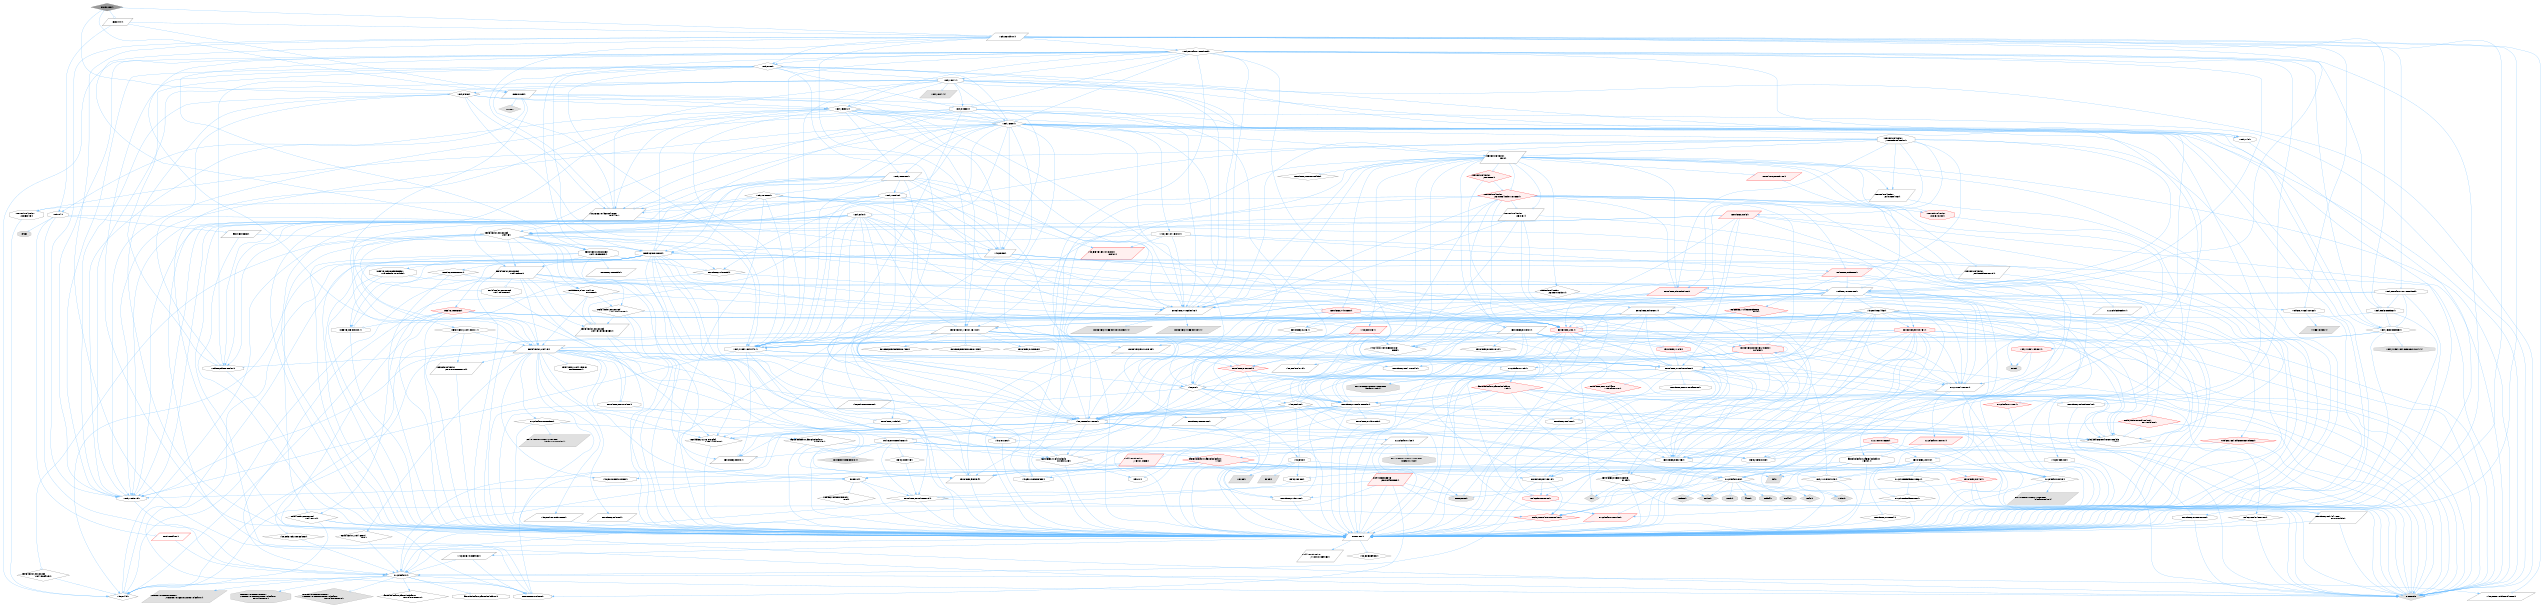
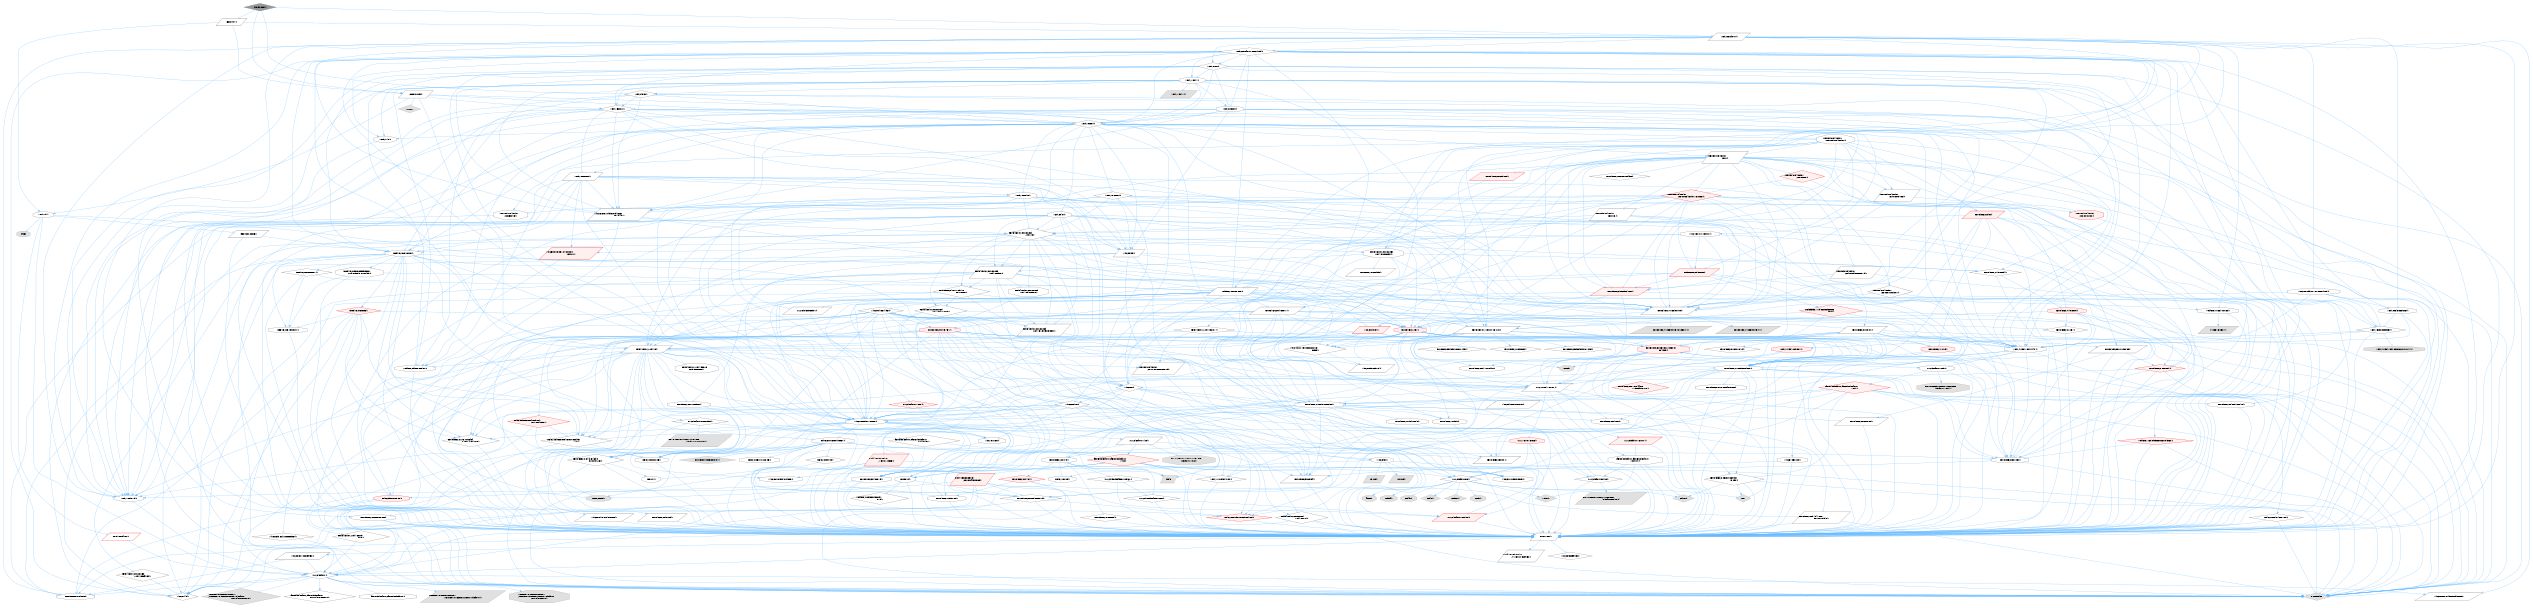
node "Traits/IsTEnumAsByte.h": added
